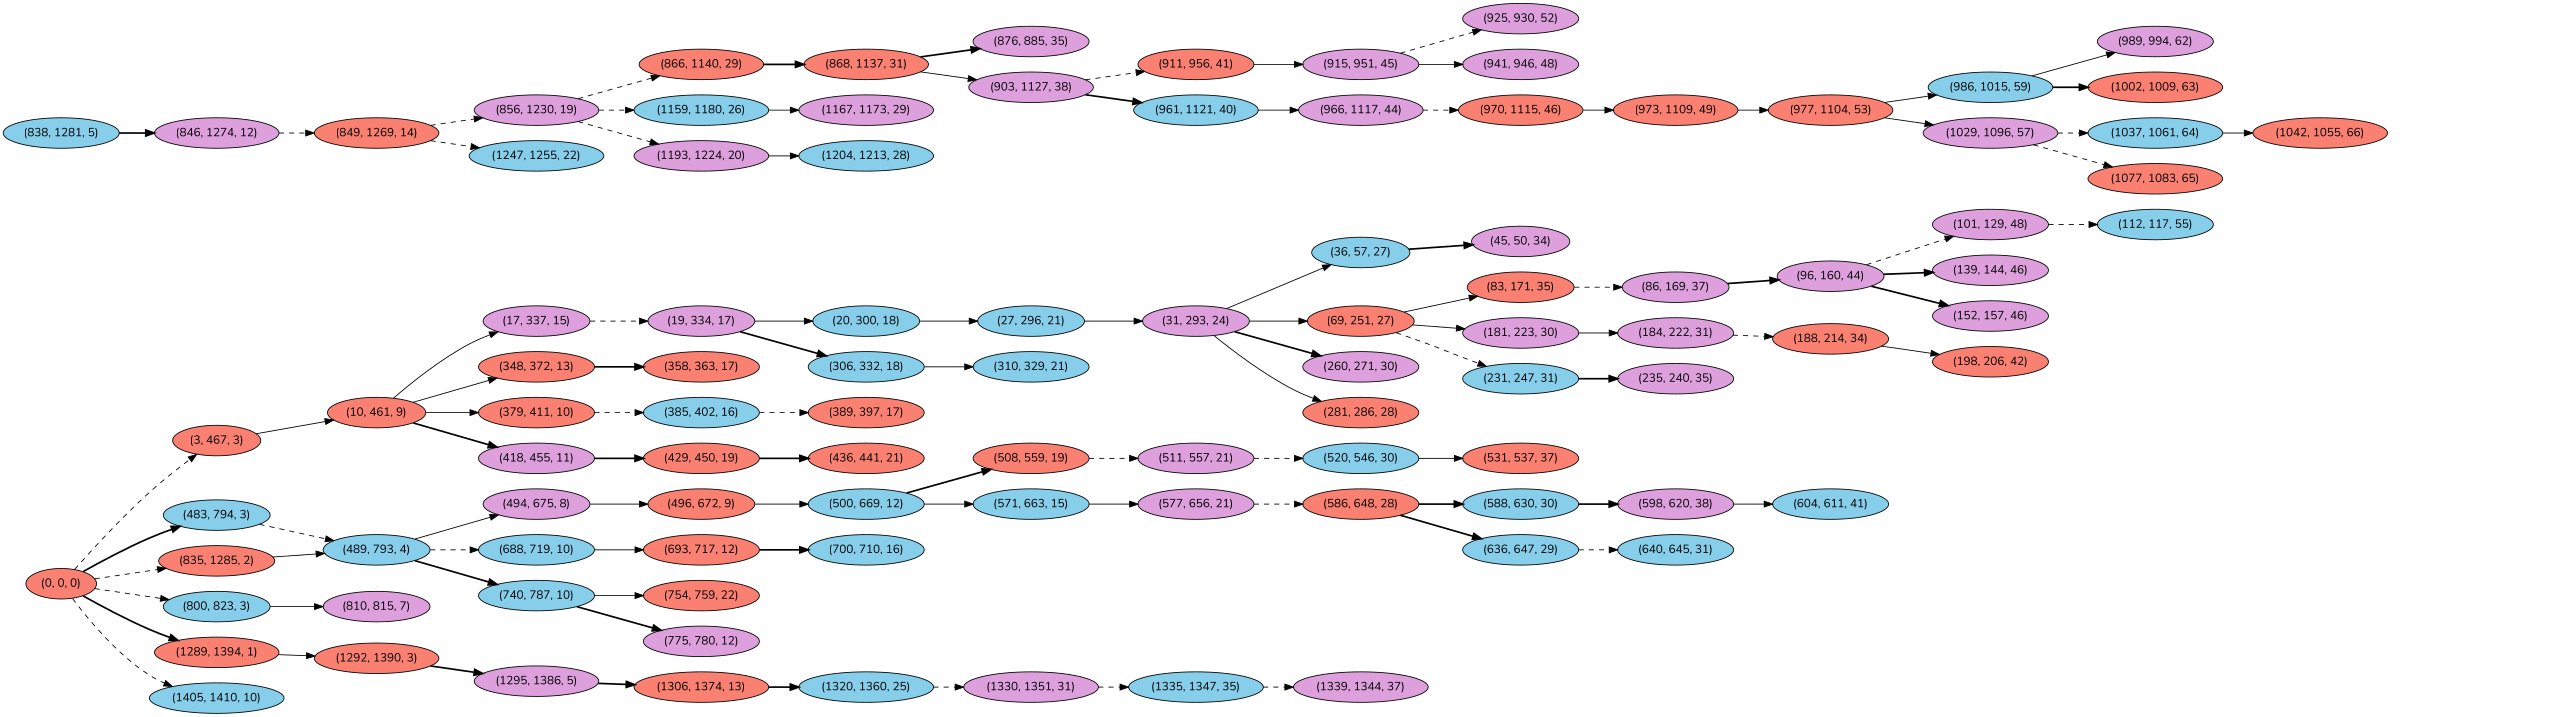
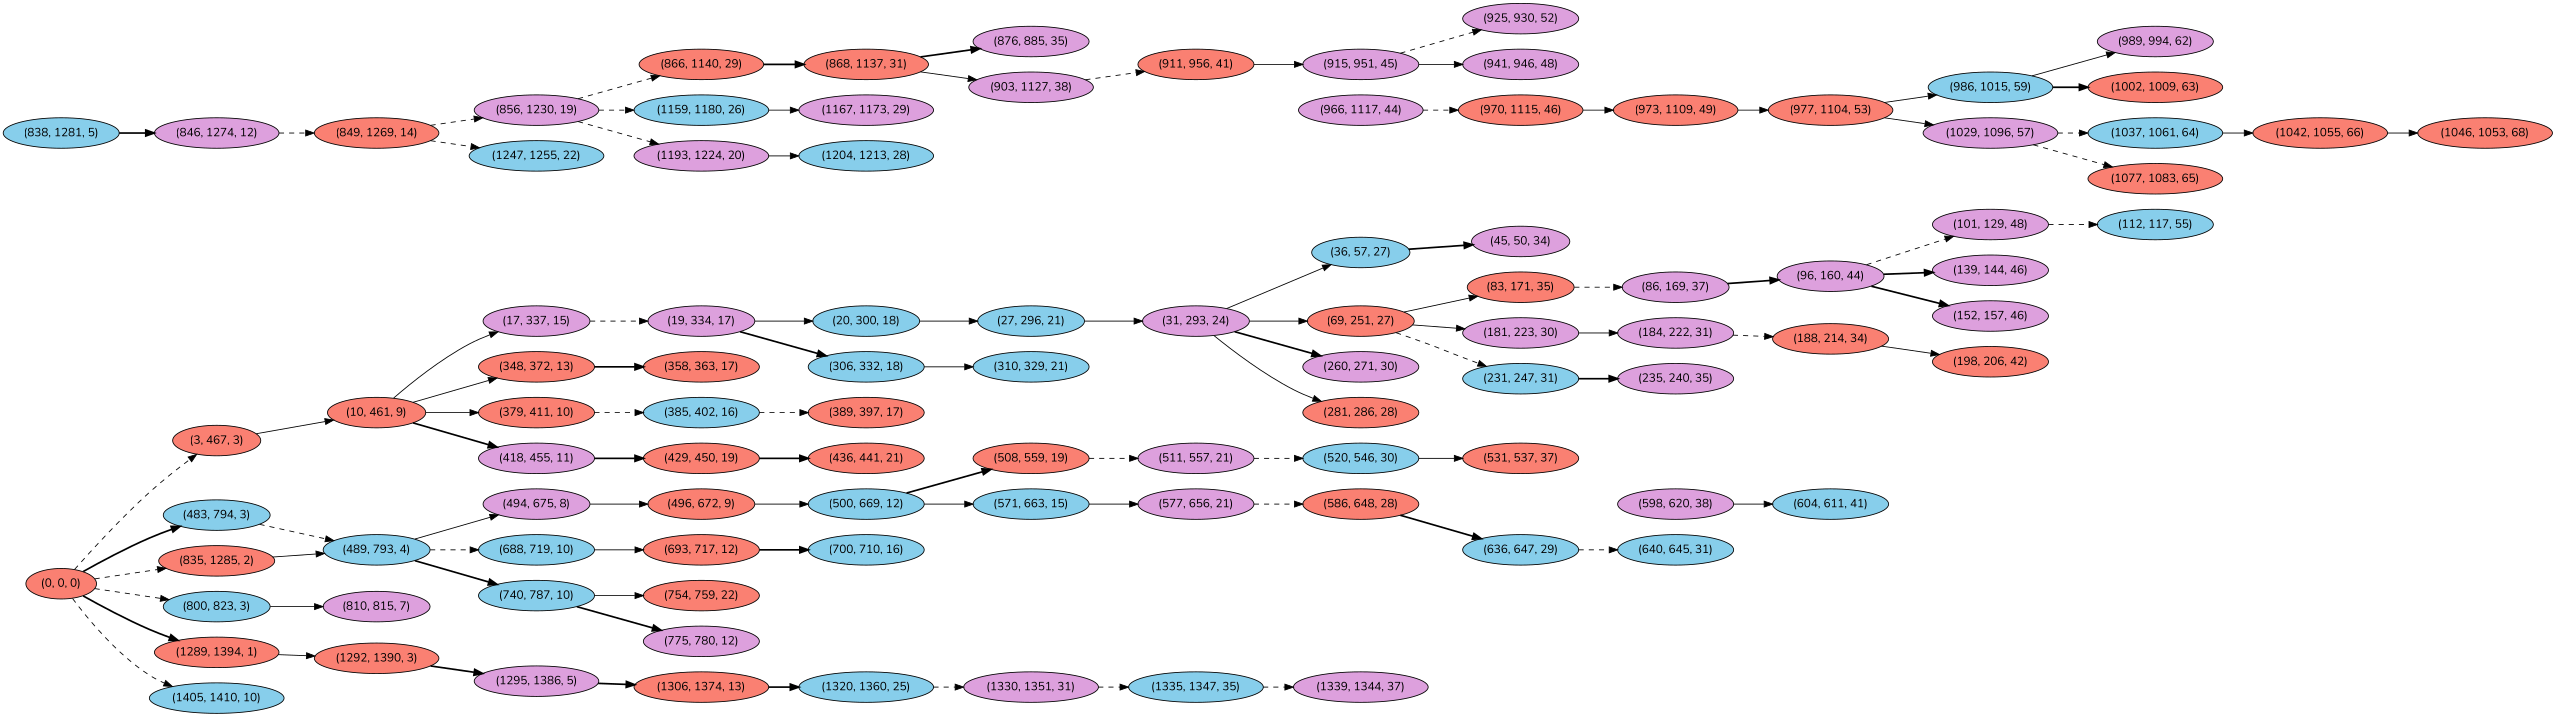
node "(961, 1121, 40)": removed
node "(1046, 1053, 68)": added
node "(588, 630, 30)": removed
